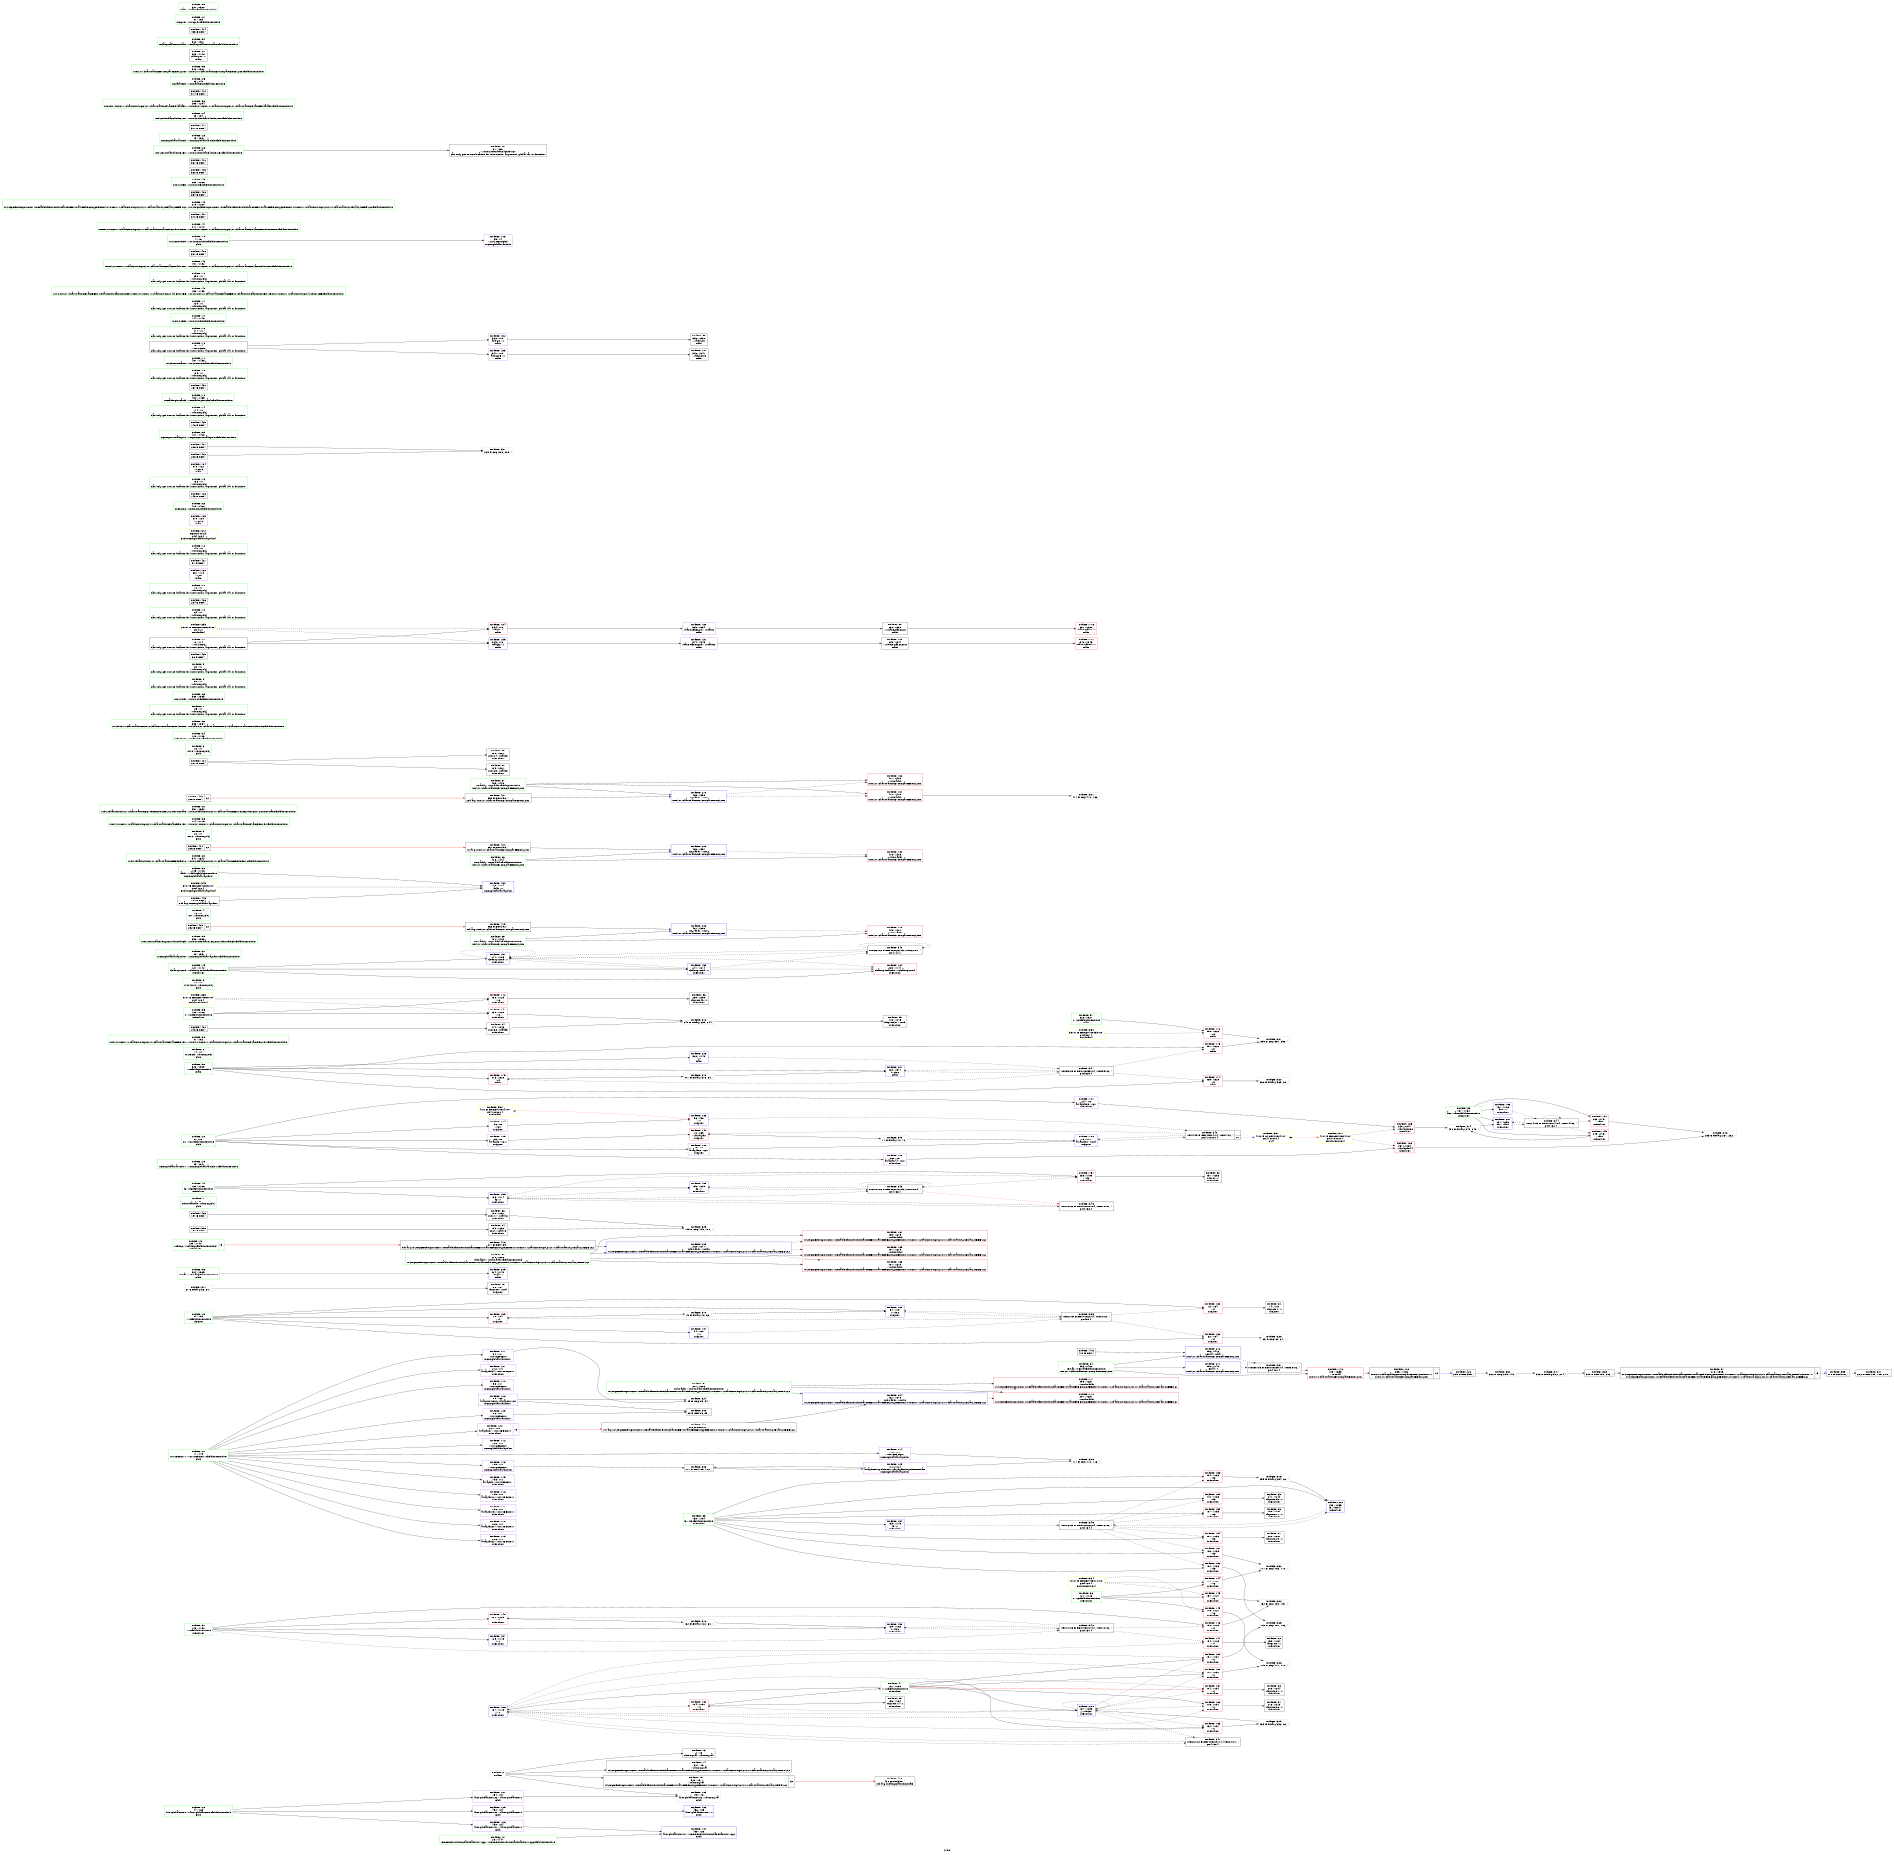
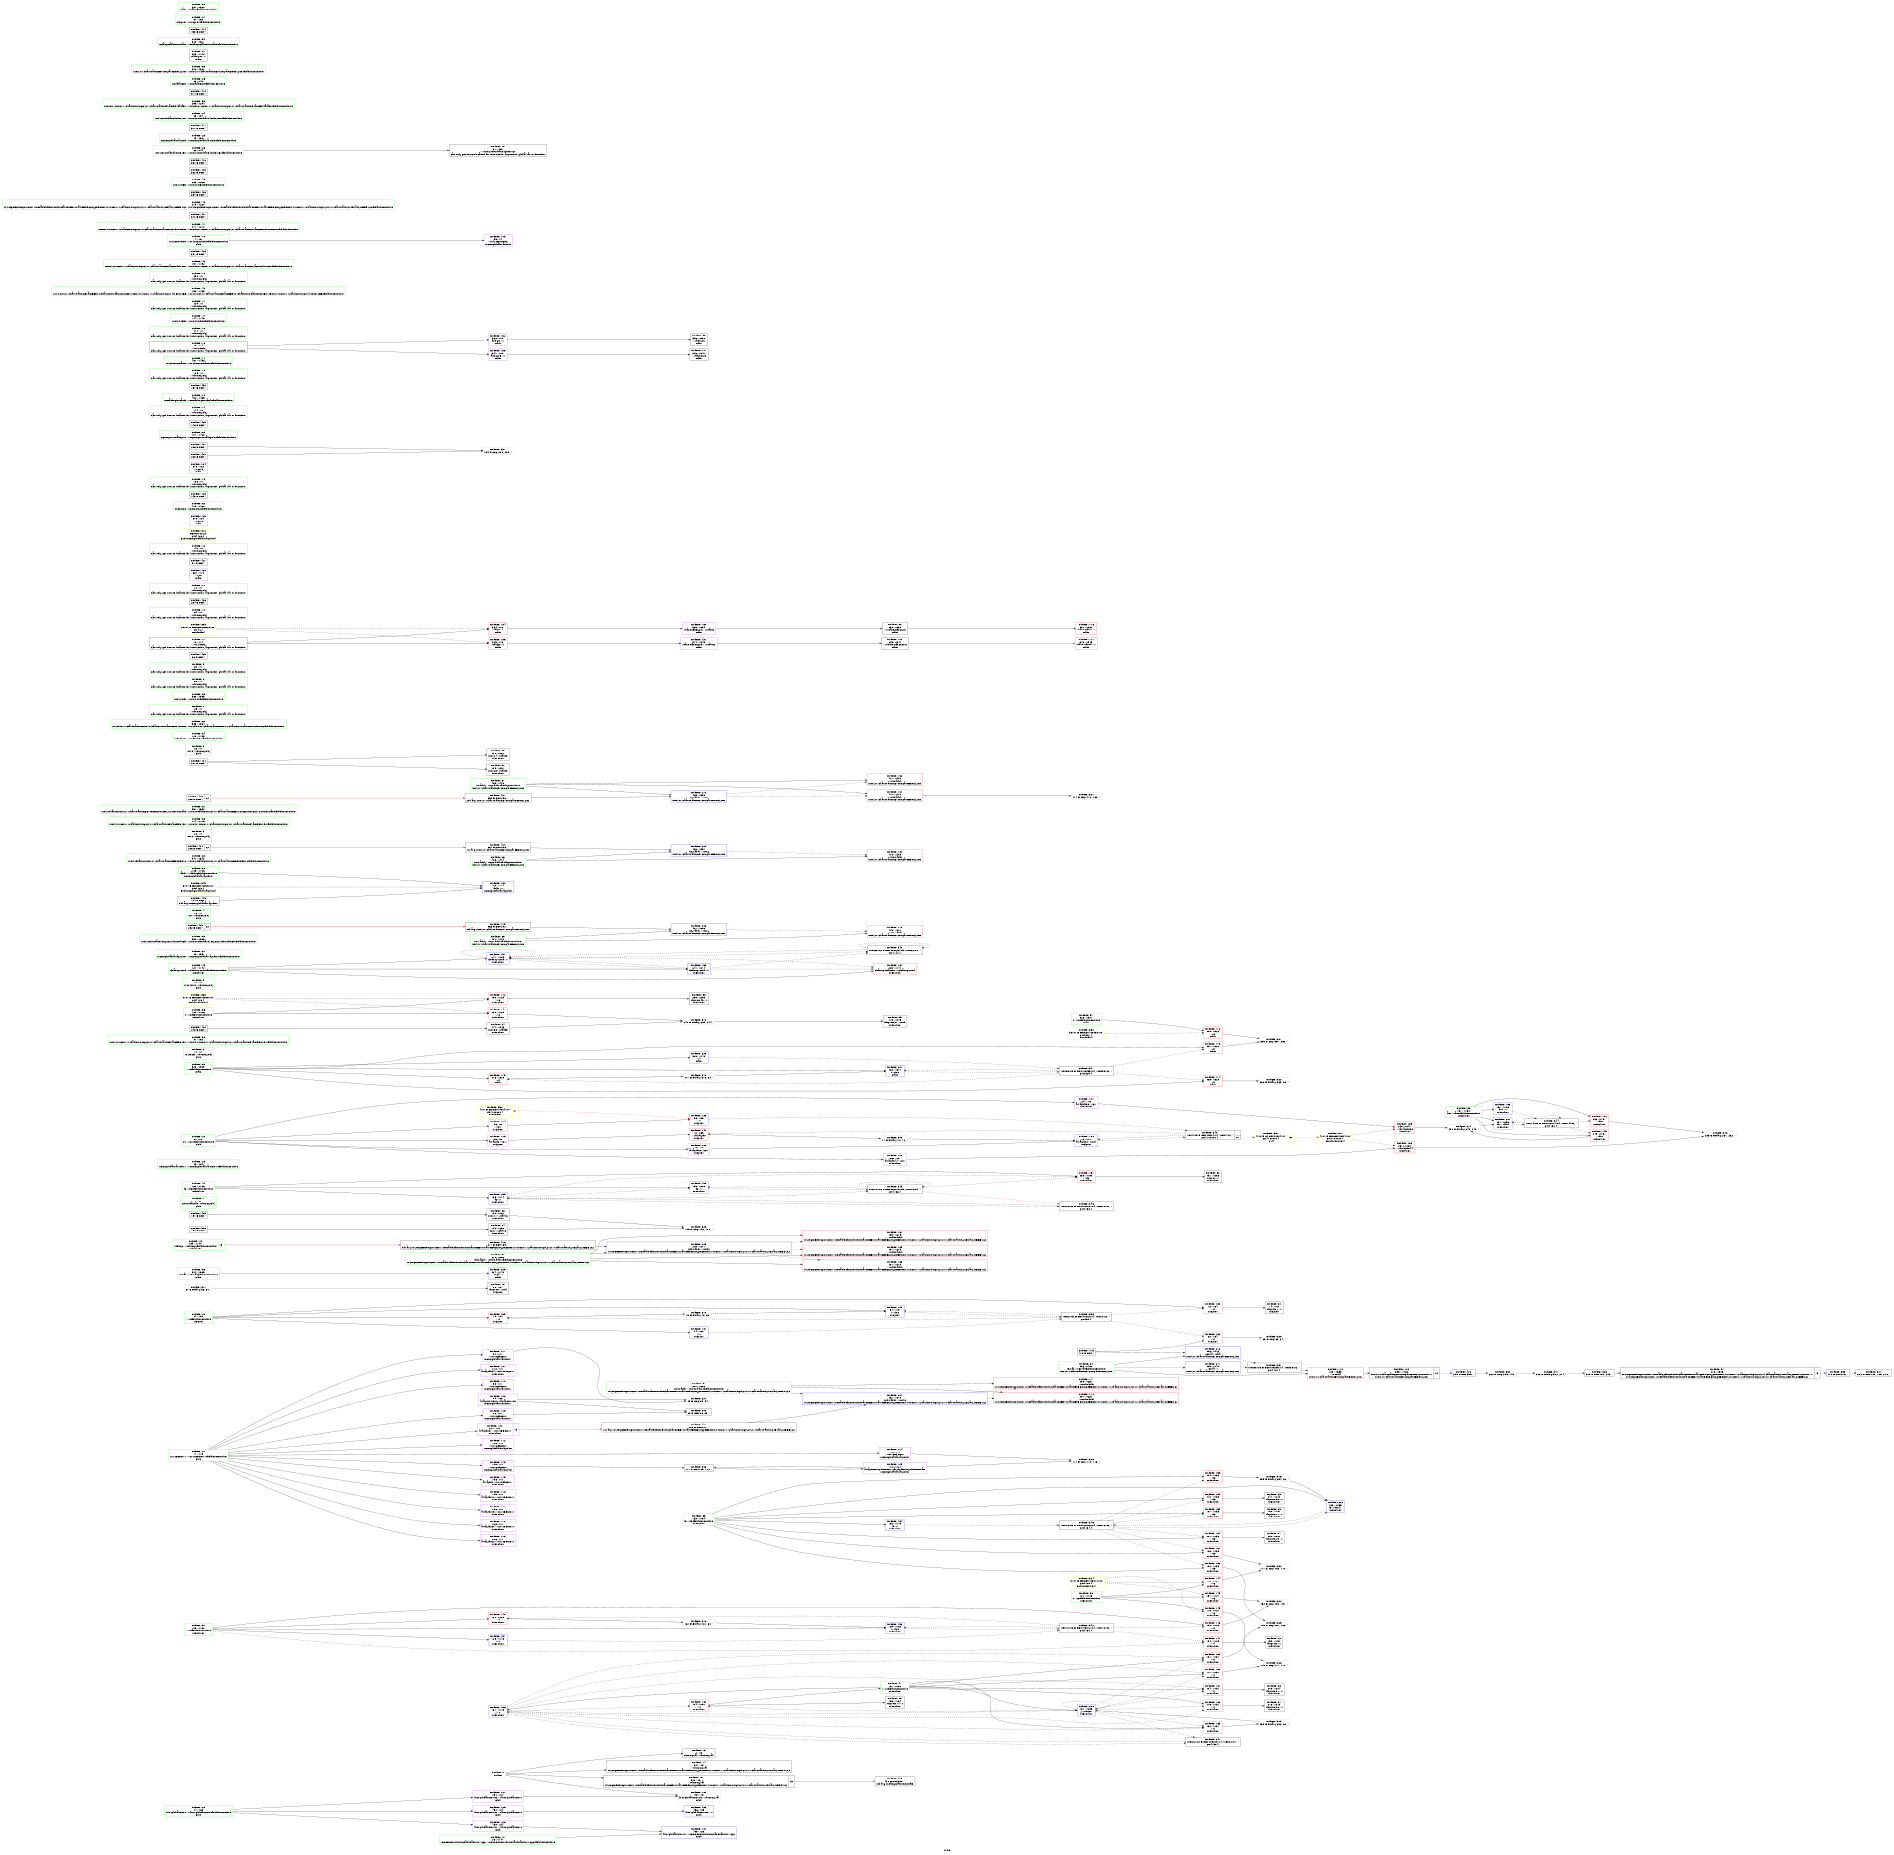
node "NodeID: 135": color blue -> red
edge "NodeID: 100" -> "NodeID: 177": color black -> red
edge "NodeID: 28" -> "NodeID: 136": now "NodeID: 413" -> "NodeID: 136"
edge "NodeID: 41" -> "NodeID: 161": color red -> black
